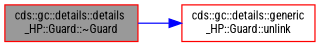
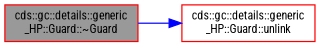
node "cds::gc::details::details _HP::Guard::~Guard": label "cds::gc::details::details _HP::Guard::~Guard" -> "cds::gc::details::generic _HP::Guard::~Guard"
